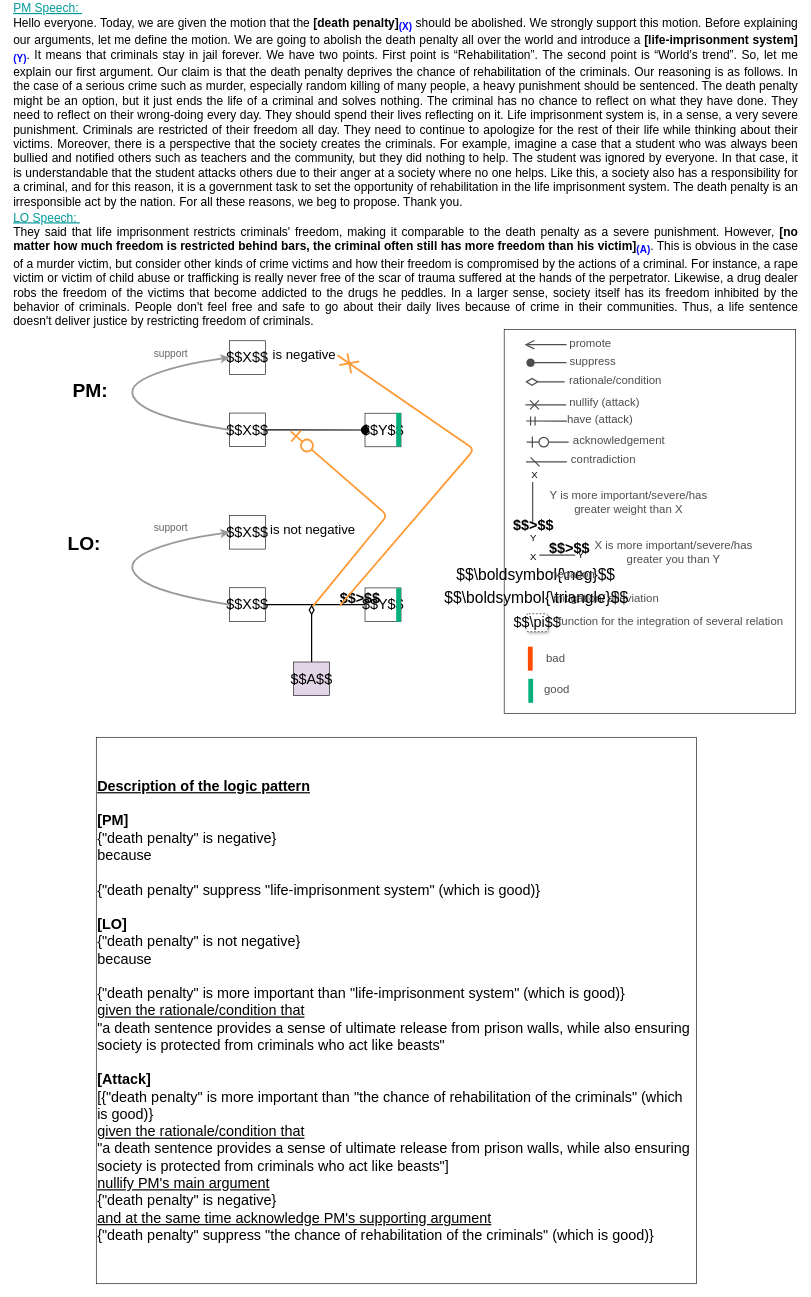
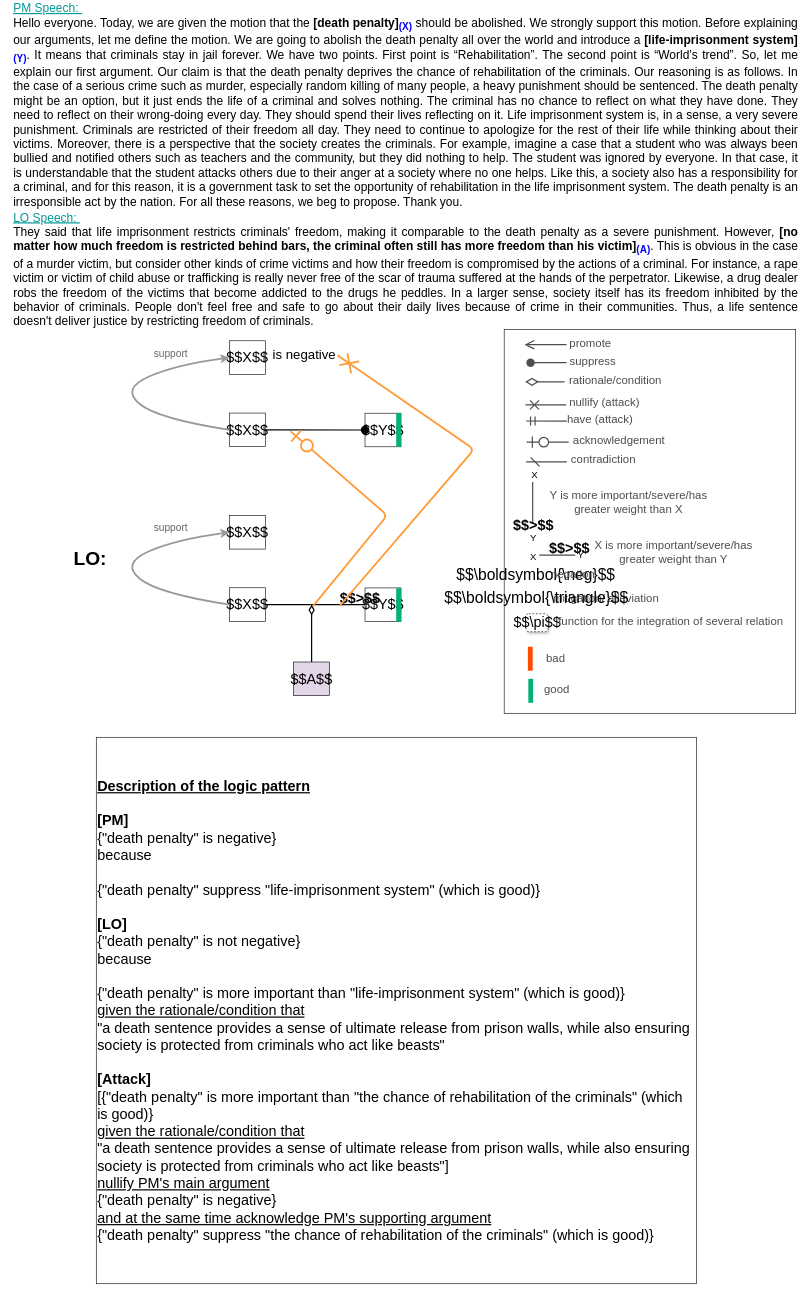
node "PM:": removed
node "is not negative": removed
node "LO:": moved (84, 544) -> (90, 559)
node "X is more important/severe/has greater you than Y": label "X is more important/severe/has greater you than Y" -> "X is more important/severe/has greater weight than Y"
